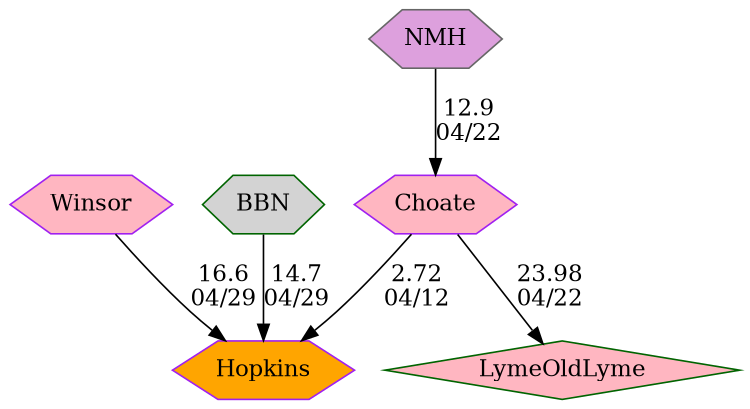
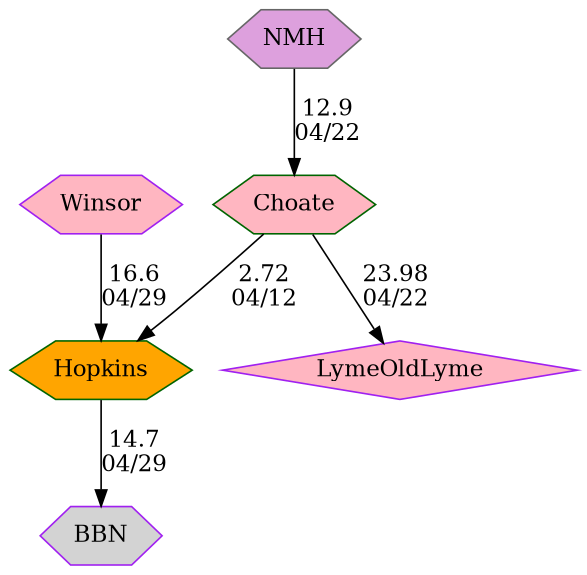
node "BBN": color darkgreen -> purple
node "Choate": color purple -> darkgreen
edge "BBN" -> "Hopkins": reversed
node "Hopkins": color purple -> darkgreen
node "LymeOldLyme": color darkgreen -> purple
